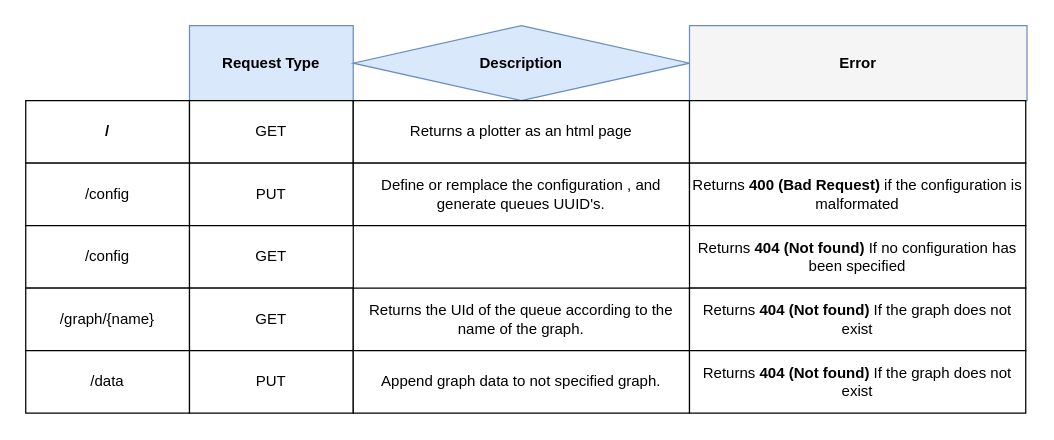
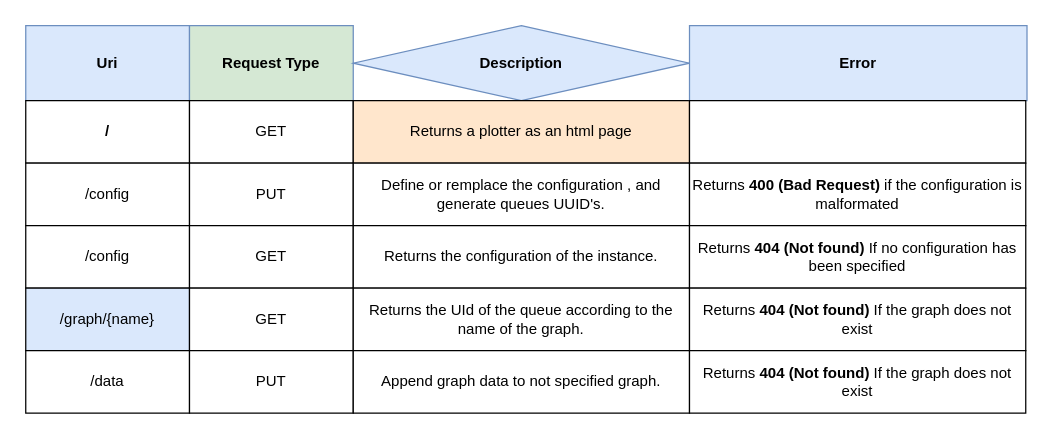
node "Uri": added
node "Request Type": fillcolor #dae8fc -> #d5e8d4
node "Error": fillcolor #f5f5f5 -> #dae8fc
node "Returns a plotter as an html page": fillcolor #ffffff -> #ffe6cc
node "Returns the configuration of the instance.": added
node "/graph/{name}": fillcolor #ffffff -> #dae8fc
